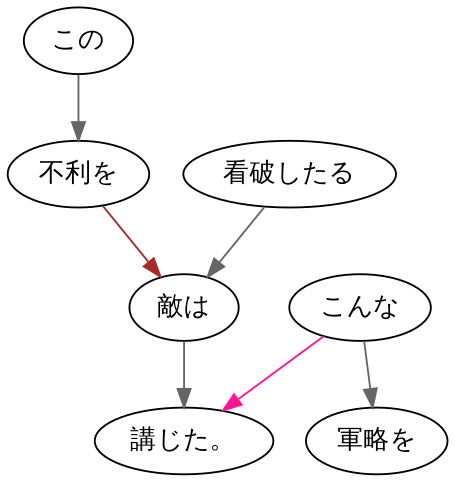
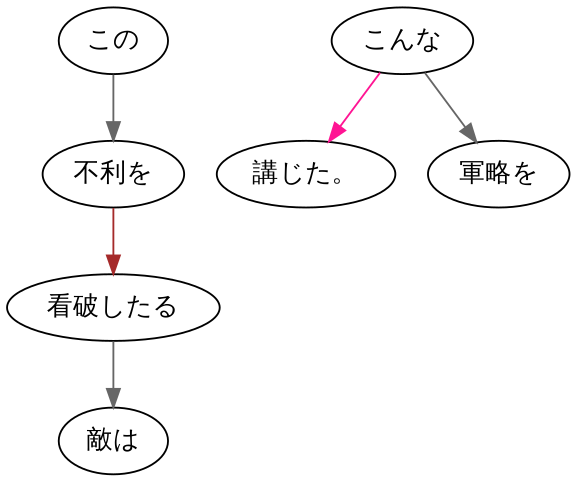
edge "不利を" -> "敵は": now "不利を" -> "看破したる"
edge "敵は" -> "講じた。": removed
